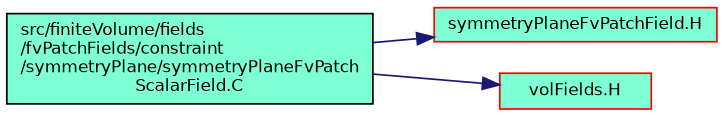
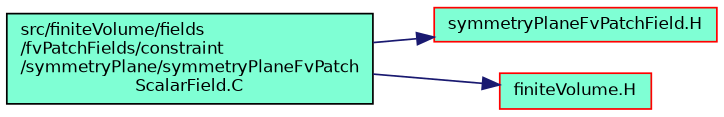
node "volFields.H": label "volFields.H" -> "finiteVolume.H"
